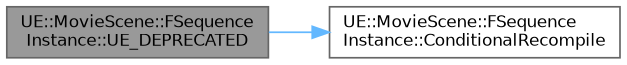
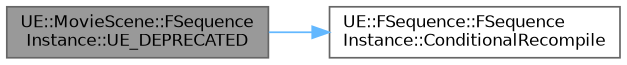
node "UE::MovieScene::FSequence Instance::ConditionalRecompile": label "UE::MovieScene::FSequence Instance::ConditionalRecompile" -> "UE::FSequence::FSequence Instance::ConditionalRecompile"
